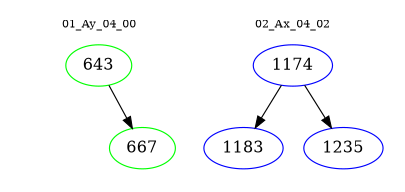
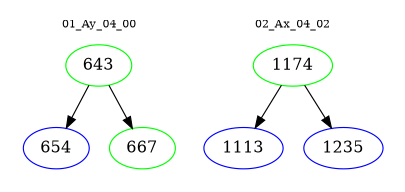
node "1174": color blue -> green
node "654": added
node "1183": label "1183" -> "1113"
